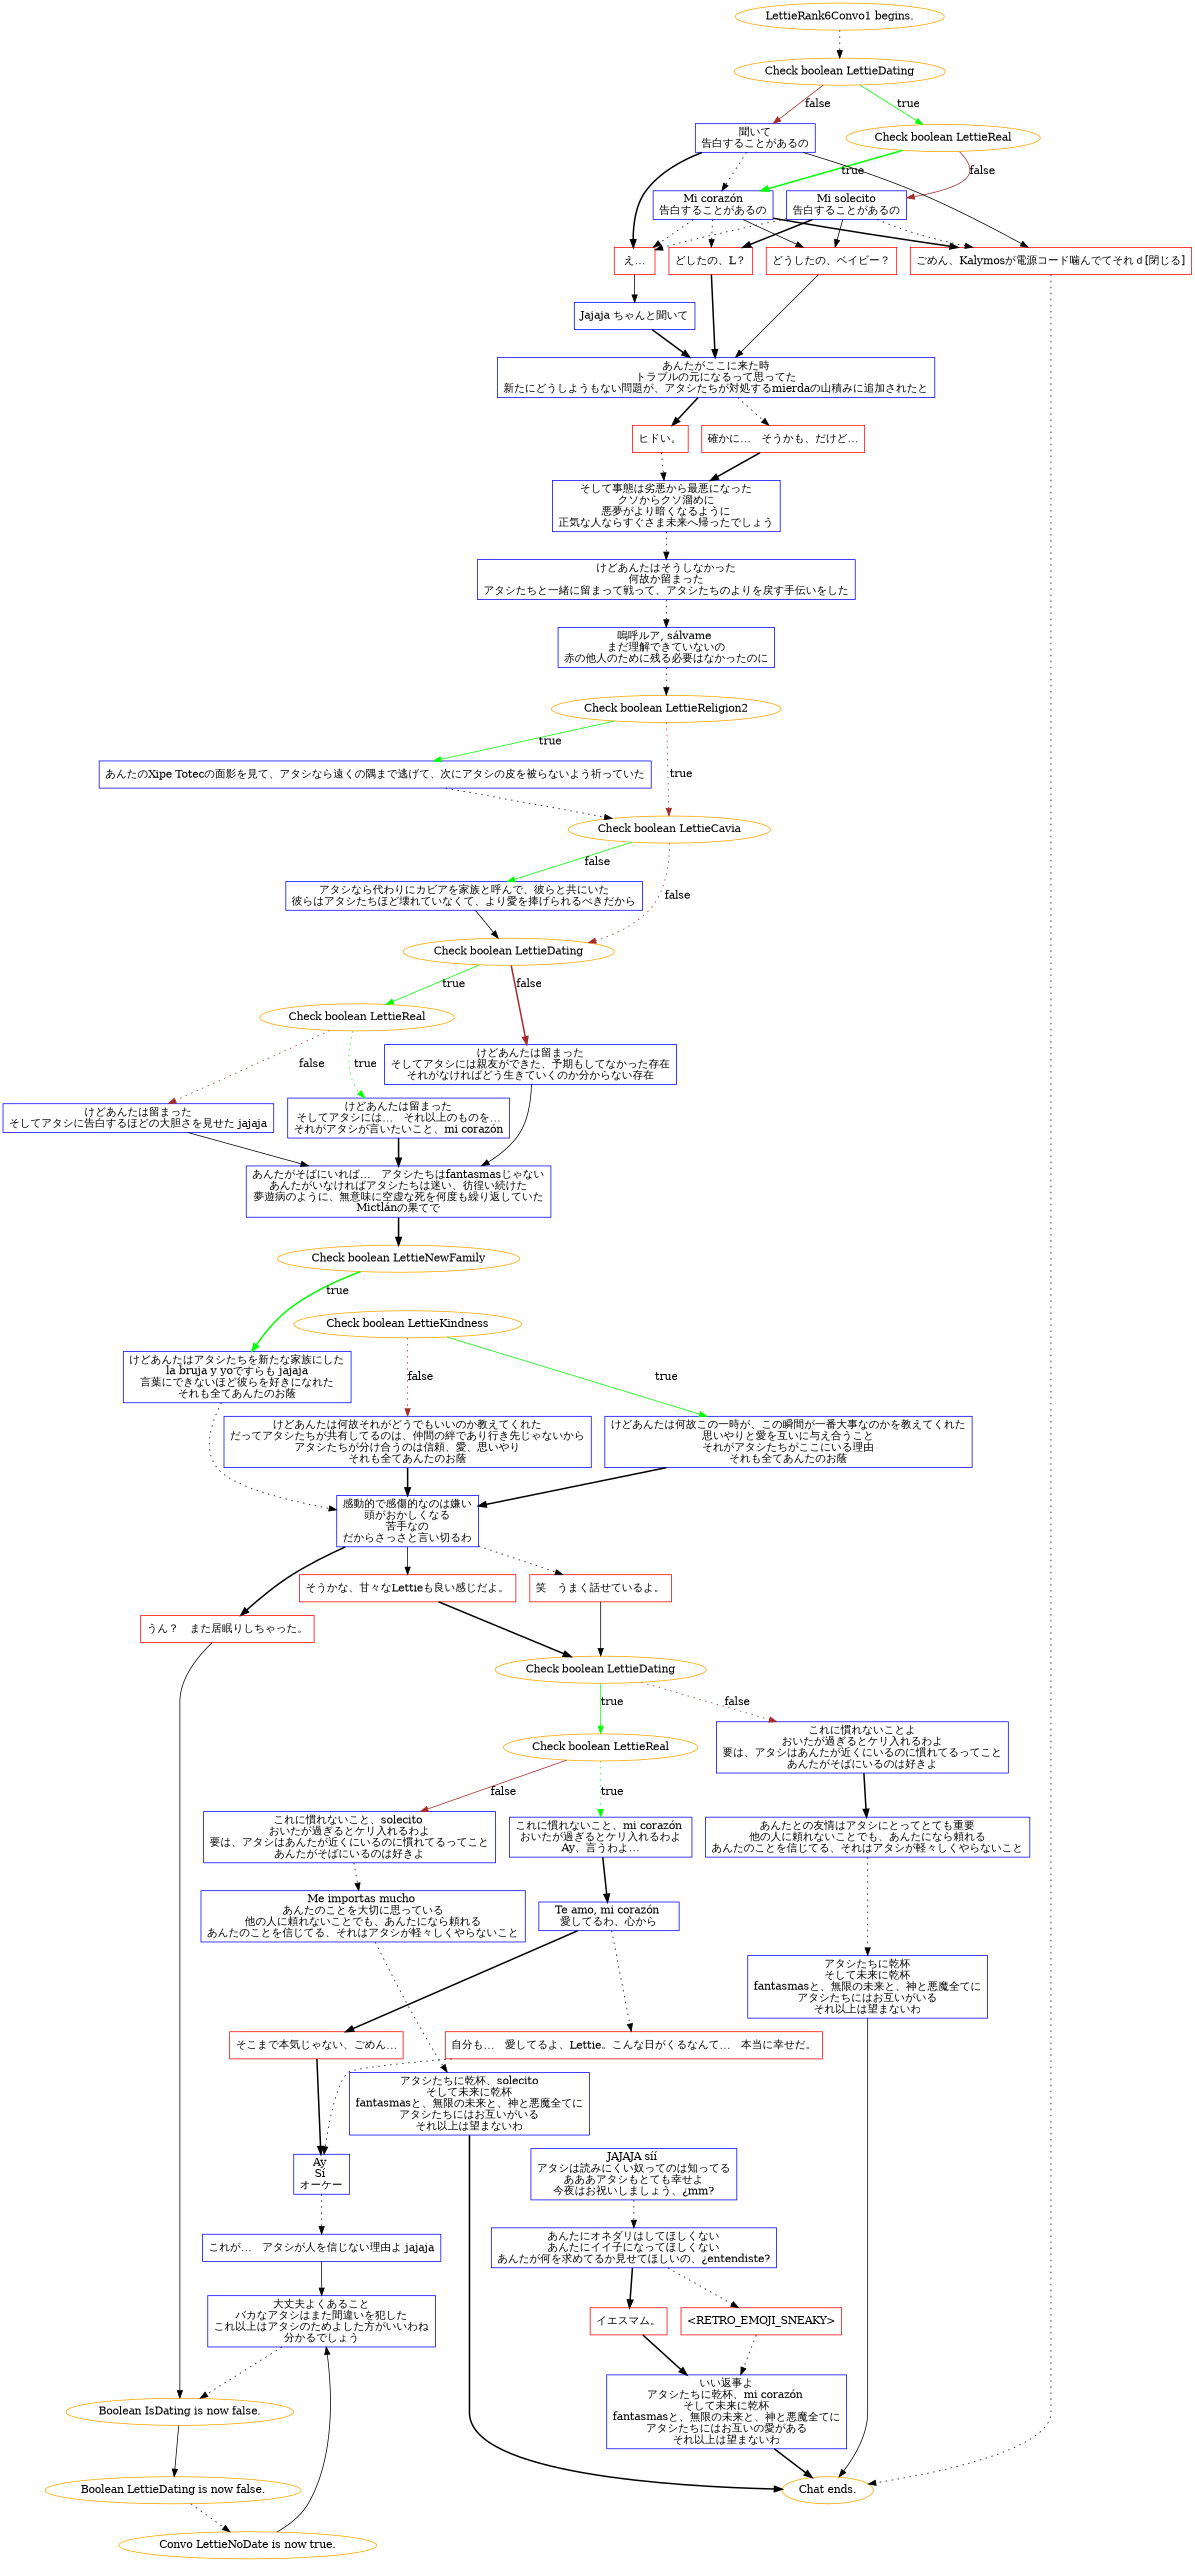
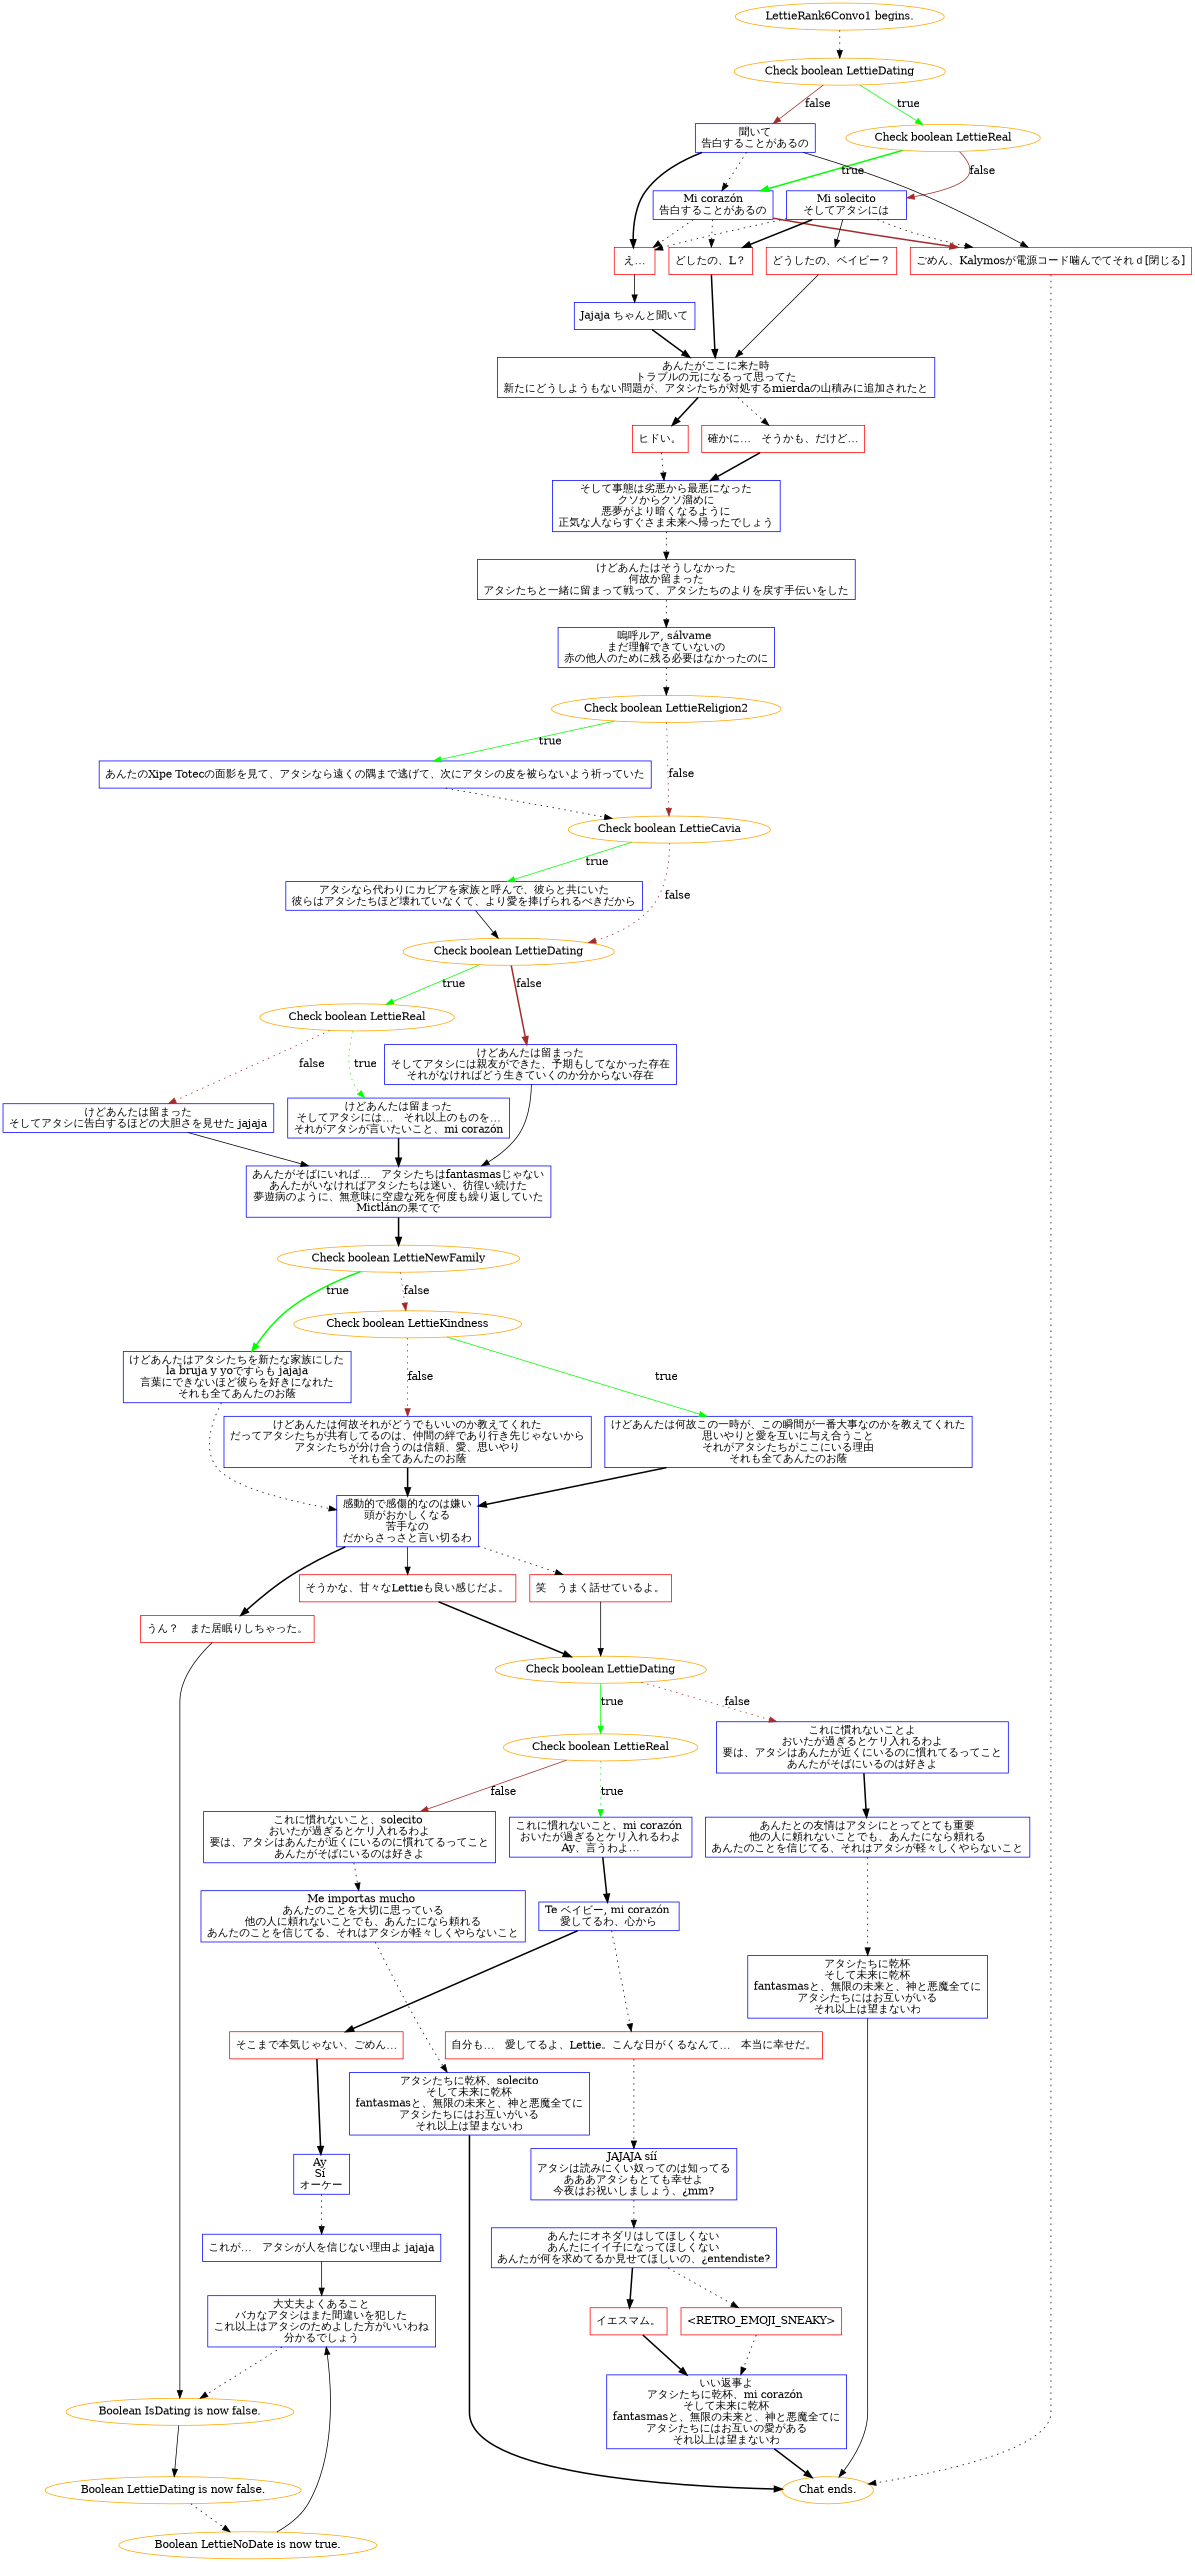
node "Mi solecito 告白することがあるの": label "Mi solecito 告白することがあるの" -> "Mi solecito そしてアタシには"
edge "Mi corazón 告白することがあるの" -> "どうしたの、ベイビー？": removed
edge "Mi corazón 告白することがあるの" -> "ごめん、Kalymosが電源コード噛んでてそれｄ[閉じる]": color black -> brown
edge "Check boolean LettieReligion2" -> "Check boolean LettieCavia": label "true" -> "false"
edge "Check boolean LettieCavia" -> "アタシなら代わりにカビアを家族と呼んで、彼らと共にいた 彼らはアタシたちほど壊れていなくて、より愛を捧げられるべきだから": label "false" -> "true"
edge "Check boolean LettieNewFamily" -> "Check boolean LettieKindness": added, label "false"
node "Te amo, mi corazón 愛してるわ、心から": label "Te amo, mi corazón 愛してるわ、心から" -> "Te ベイビー, mi corazón 愛してるわ、心から"
edge "自分も…　愛してるよ、Lettie。こんな日がくるなんて…　本当に幸せだ。" -> "Ay Sí オーケー": now "自分も…　愛してるよ、Lettie。こんな日がくるなんて…　本当に幸せだ。" -> "JAJAJA síí アタシは読みにくい奴ってのは知ってる あああアタシもとても幸せよ 今夜はお祝いしましょう、¿mm?"
node "Convo LettieNoDate is now true.": label "Convo LettieNoDate is now true." -> "Boolean LettieNoDate is now true."
